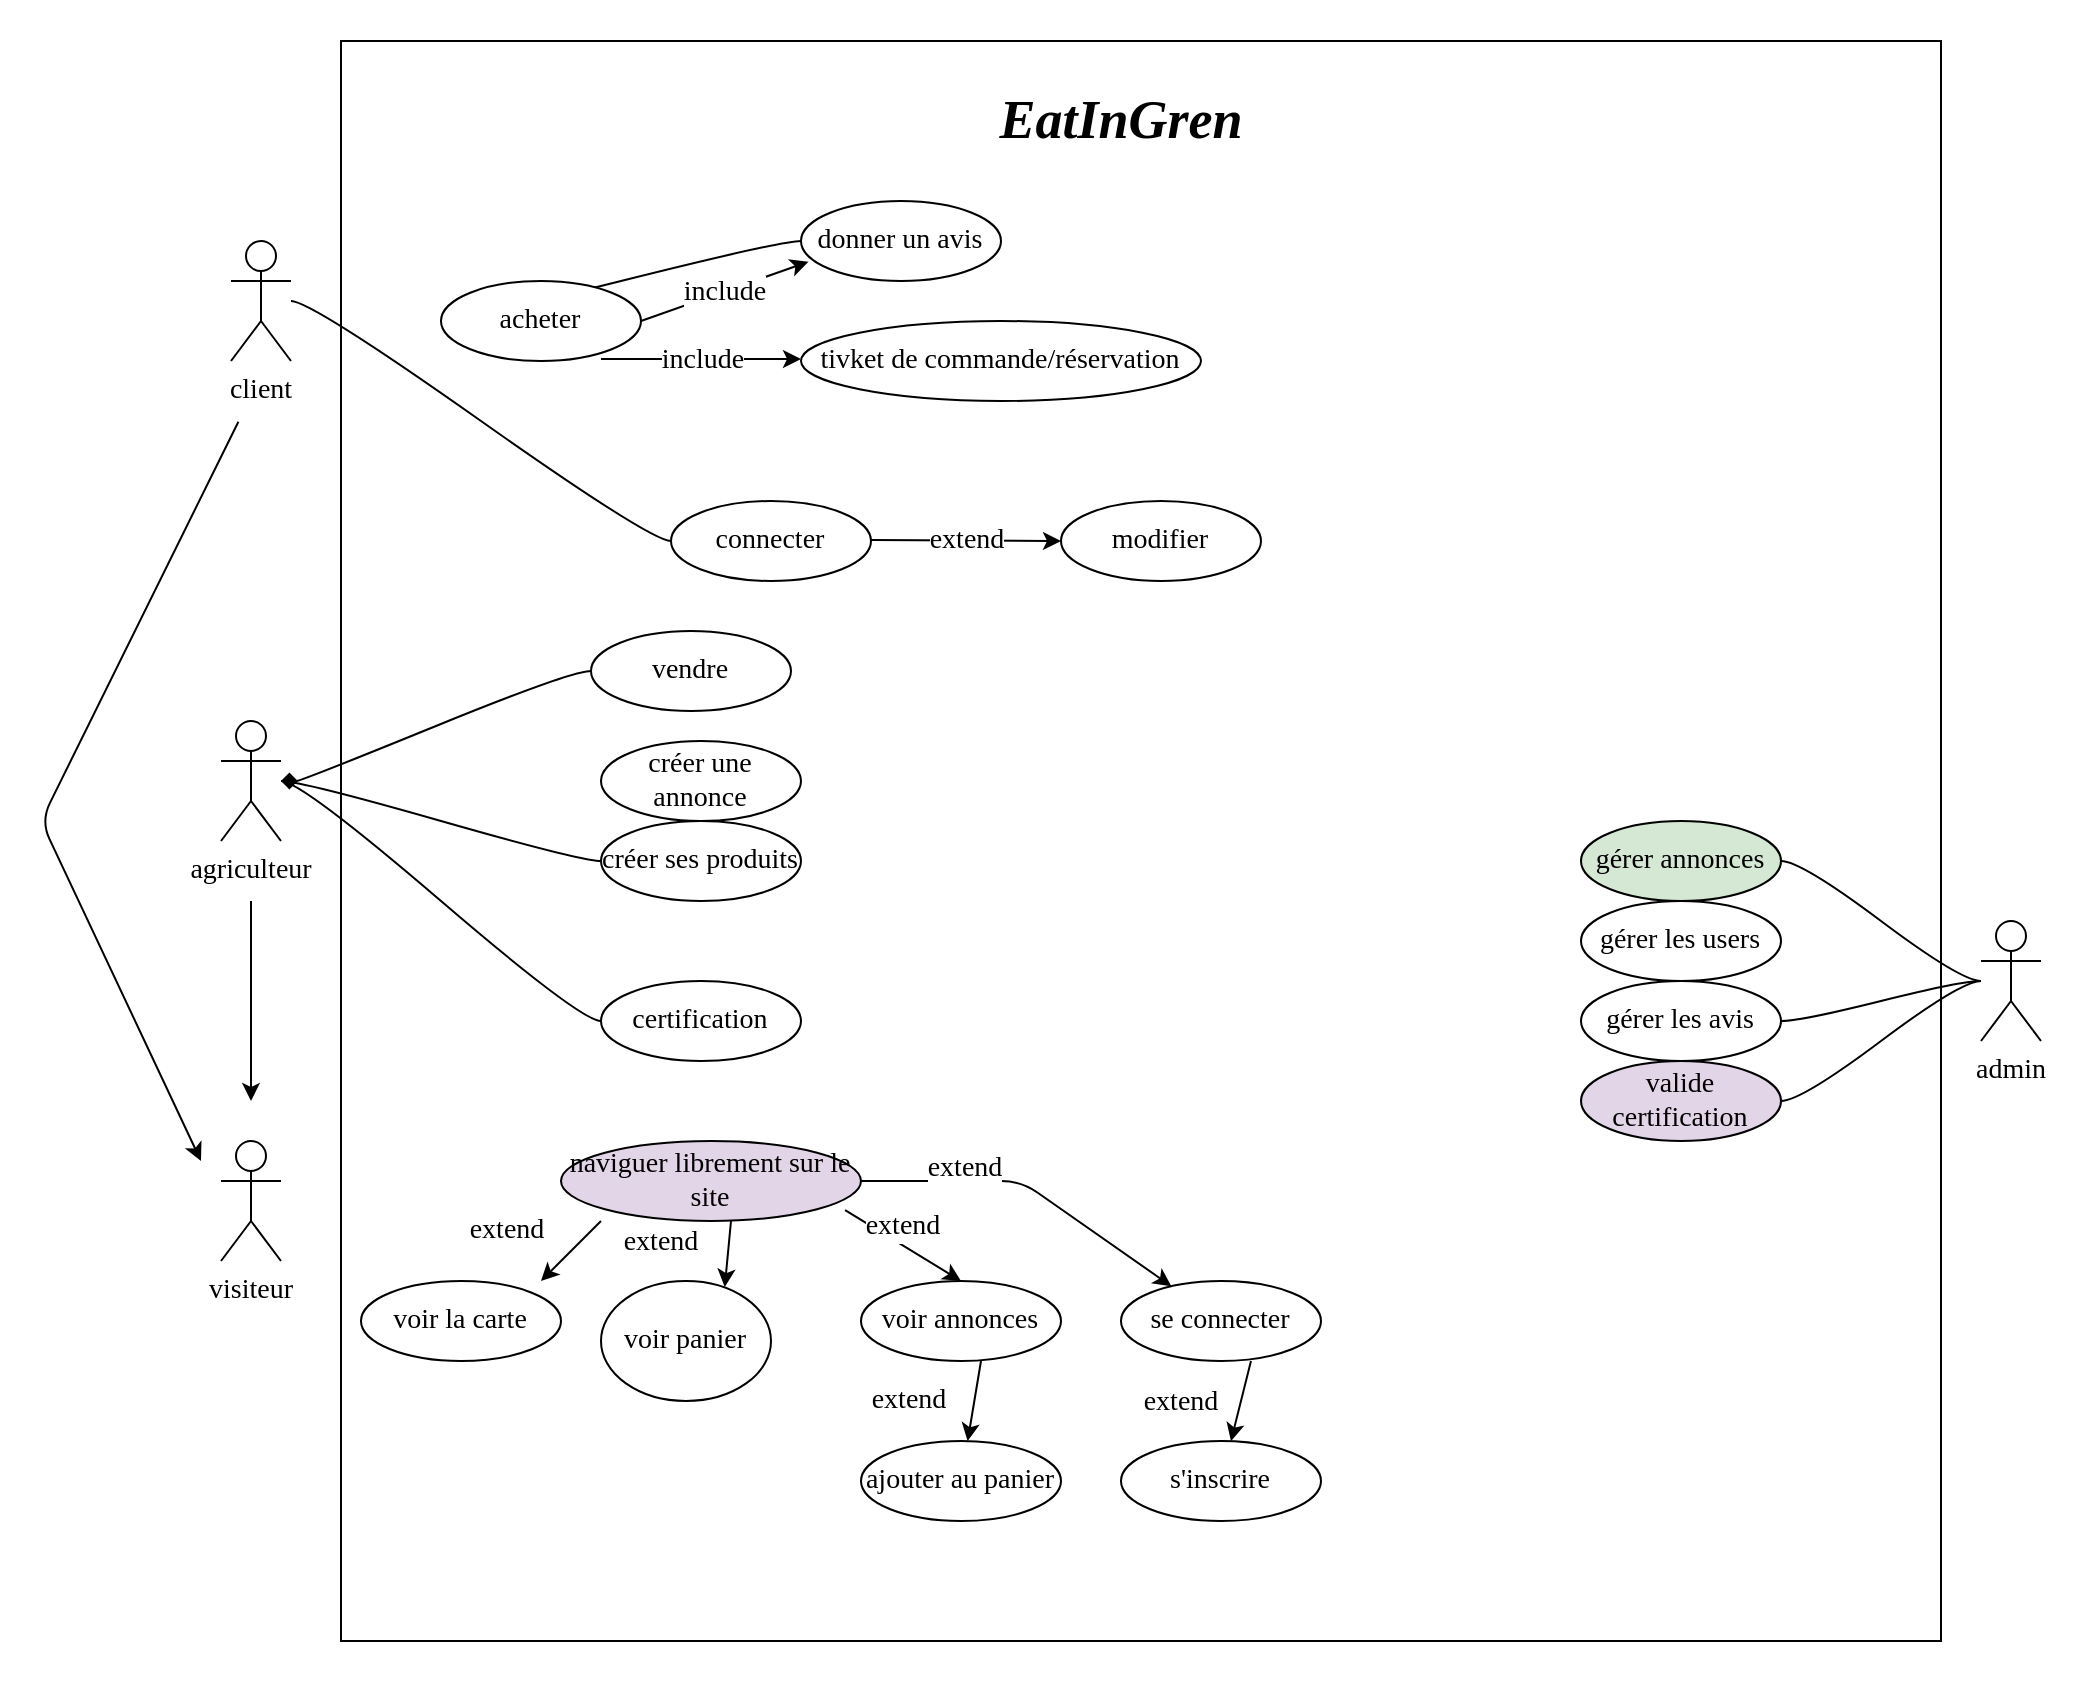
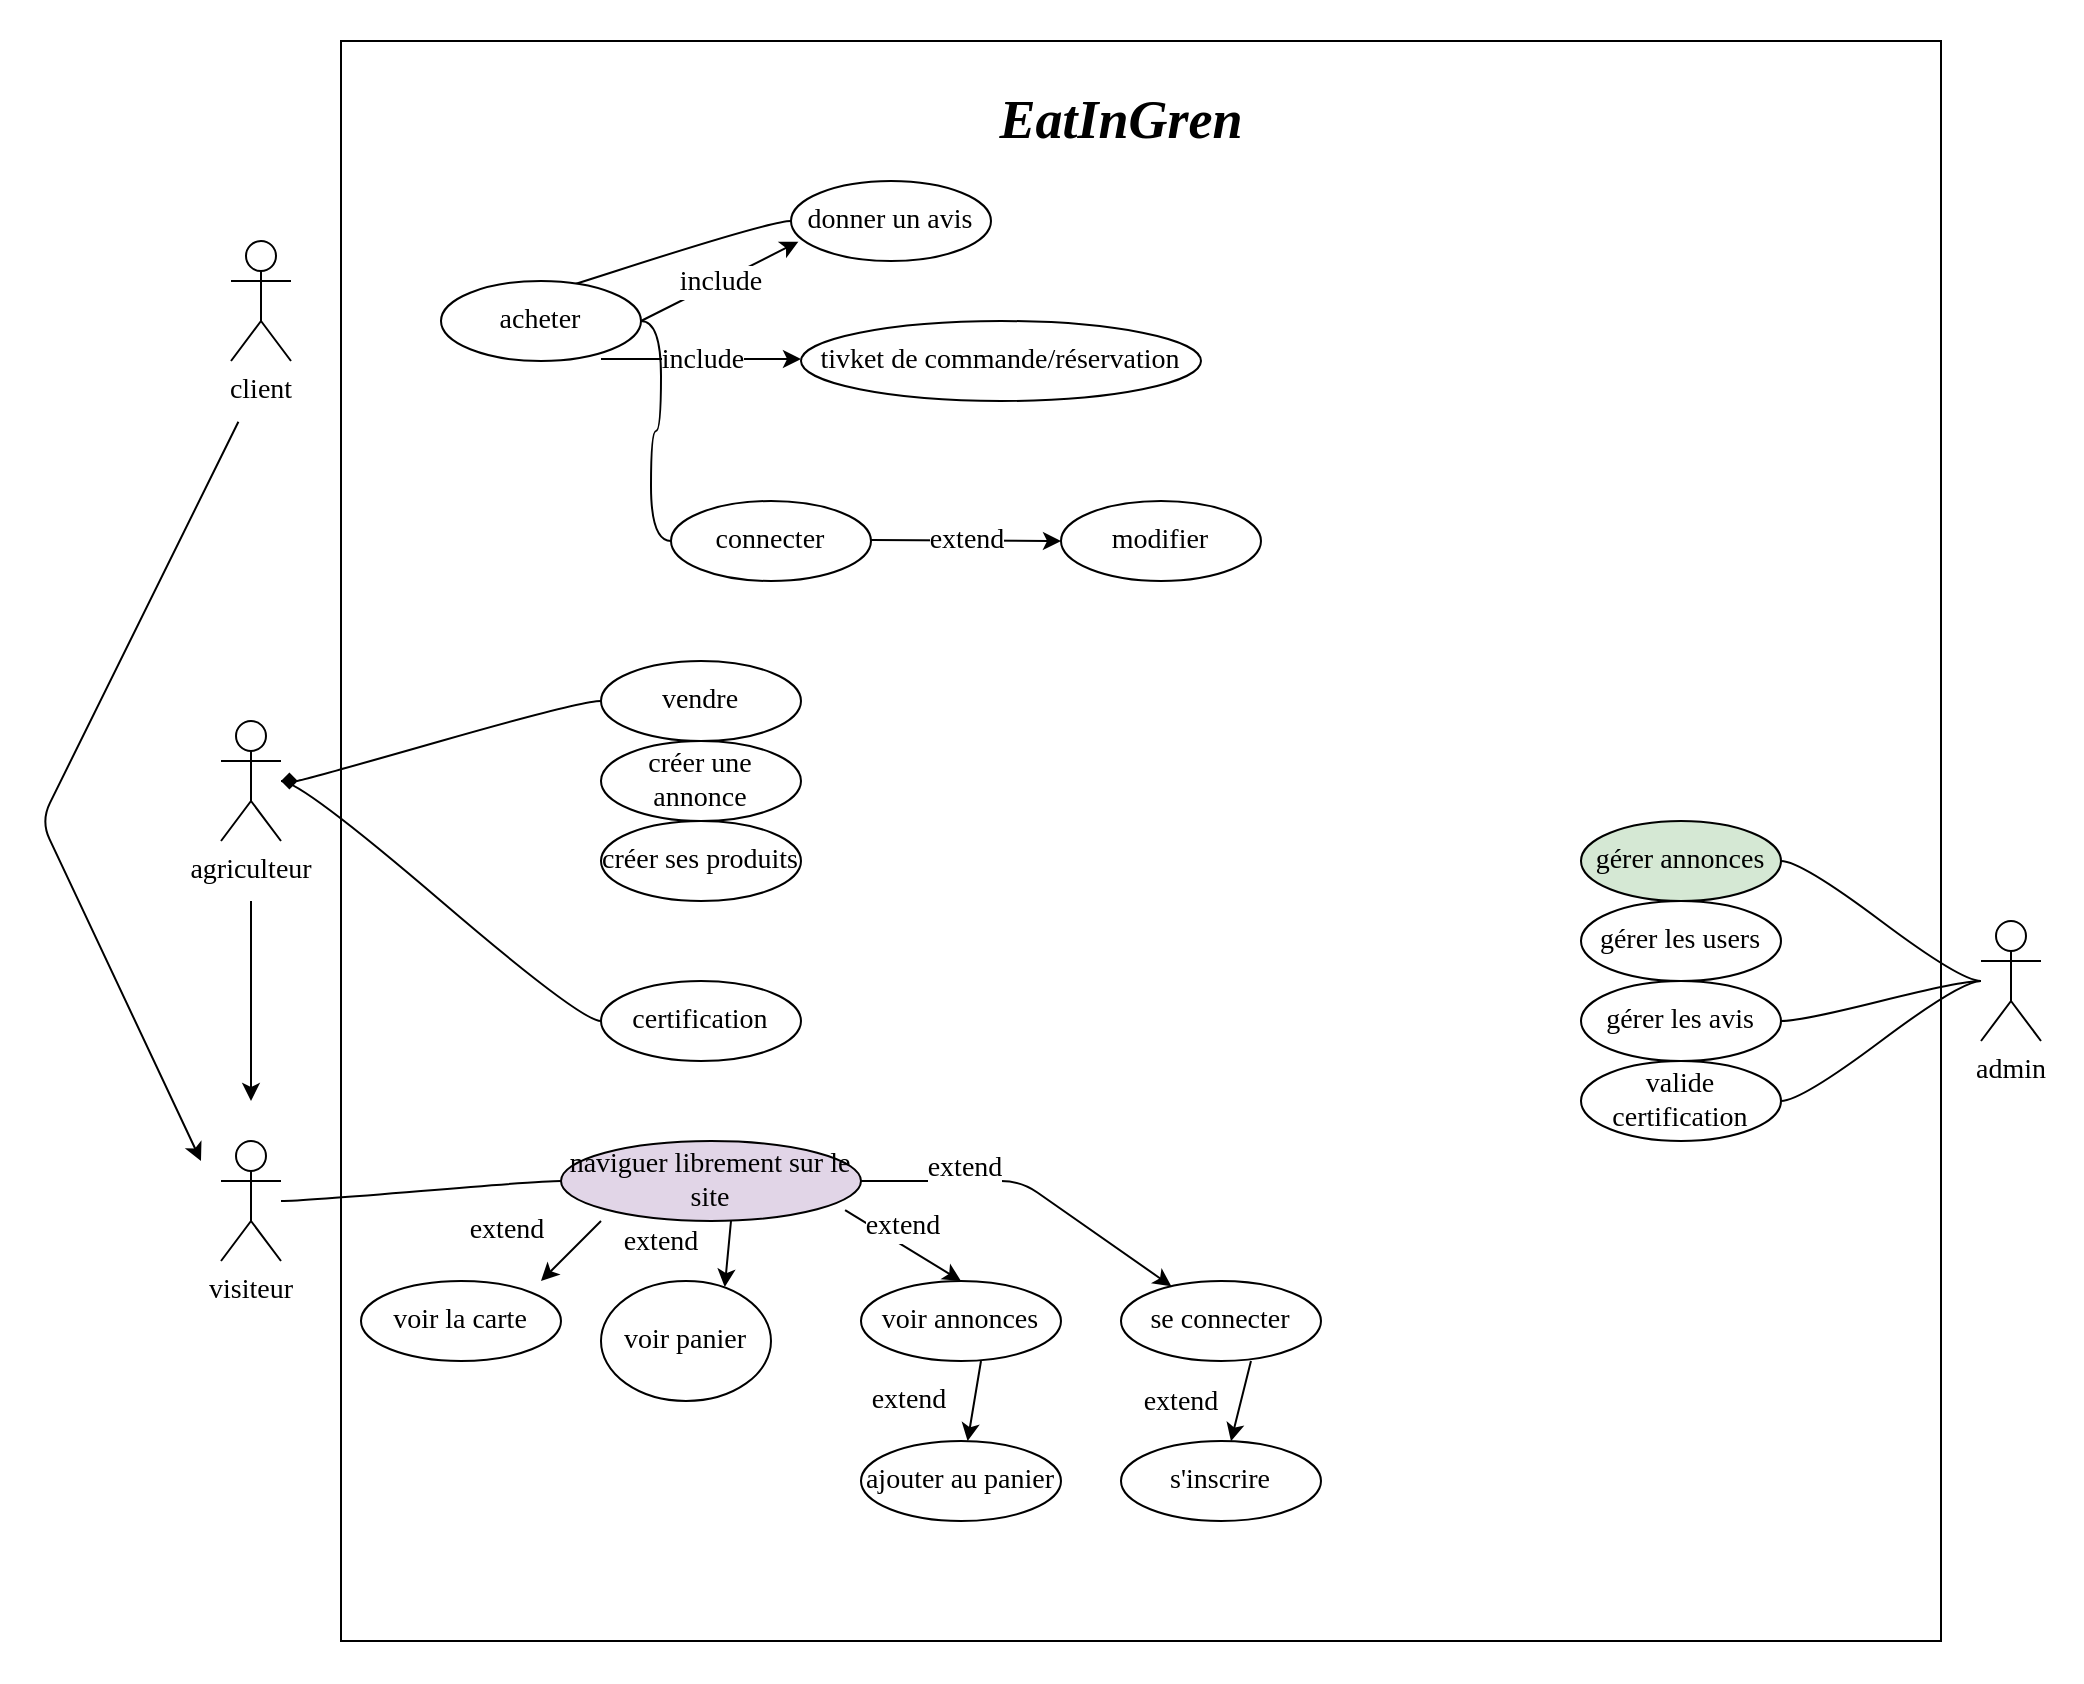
node "donner un avis": moved (901, 241) -> (891, 221)
edge "client" -- "connecter": now "acheter" -- "connecter"
node "vendre": moved (691, 671) -> (701, 701)
edge "agriculteur" -- "créer ses produits": removed
node "valide certification": fillcolor #e1d5e7 -> #ffffff
edge "naviguer librement sur le site" -- "visiteur": added
